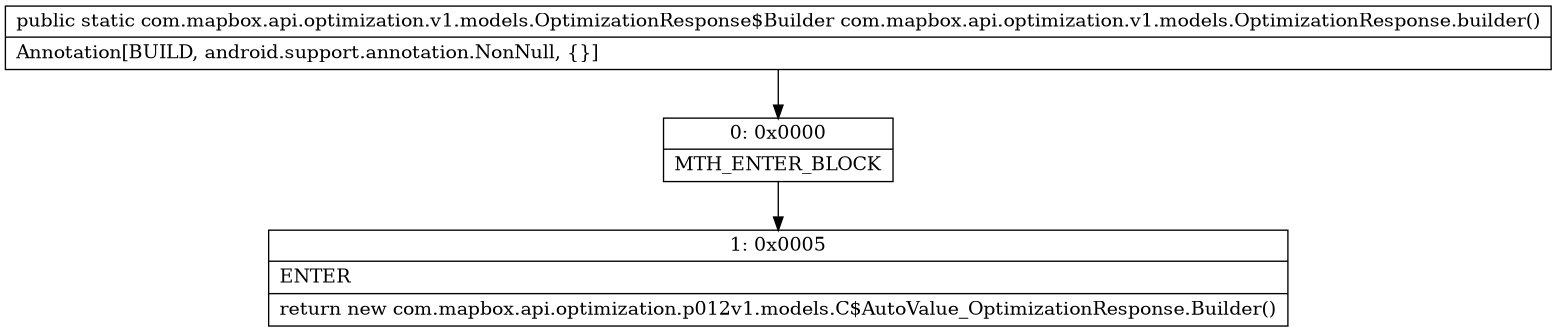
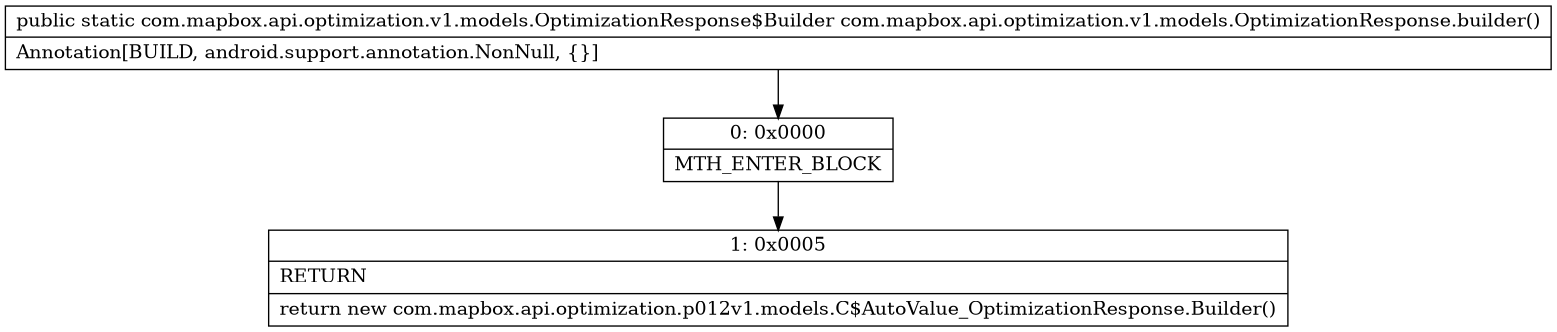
node "1: 0x0005": text "ENTER" -> "RETURN"
